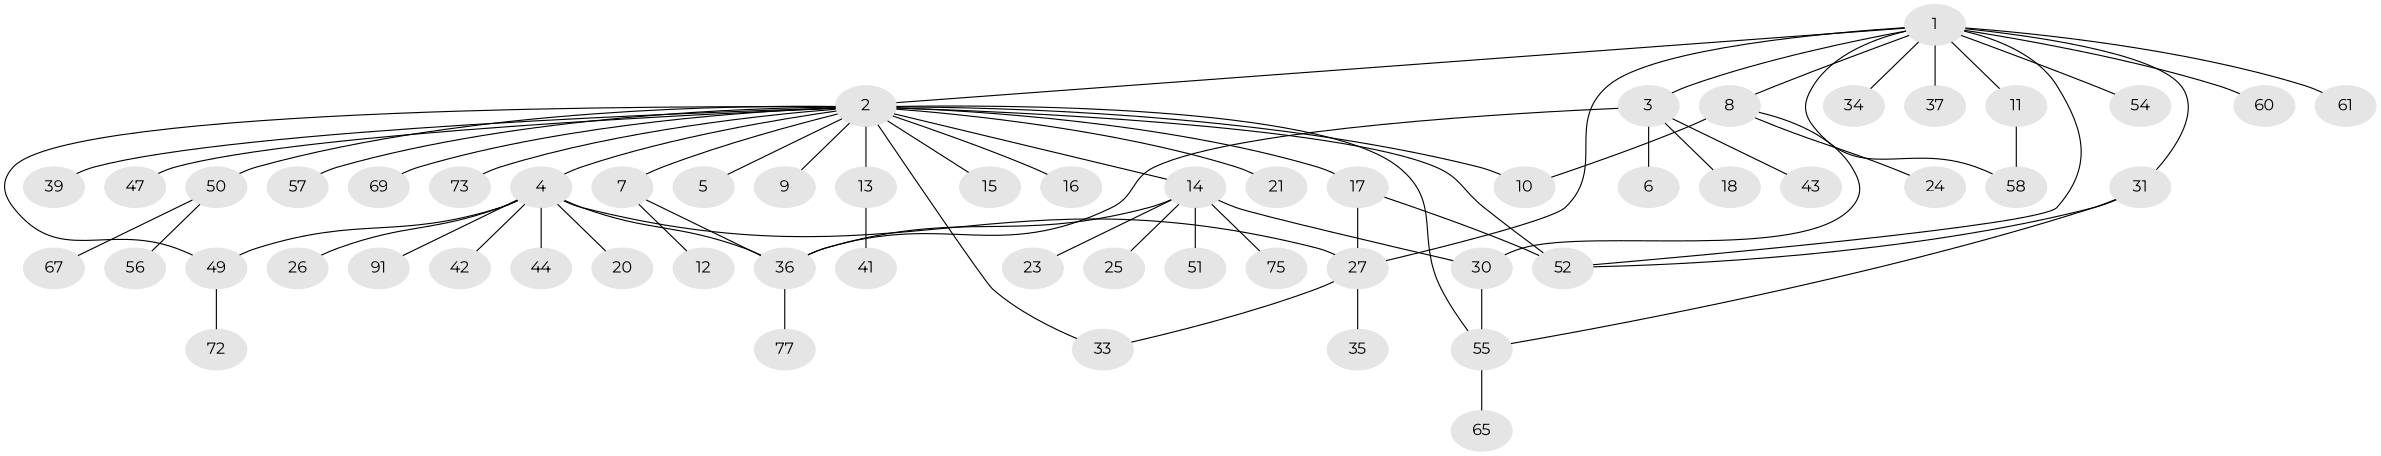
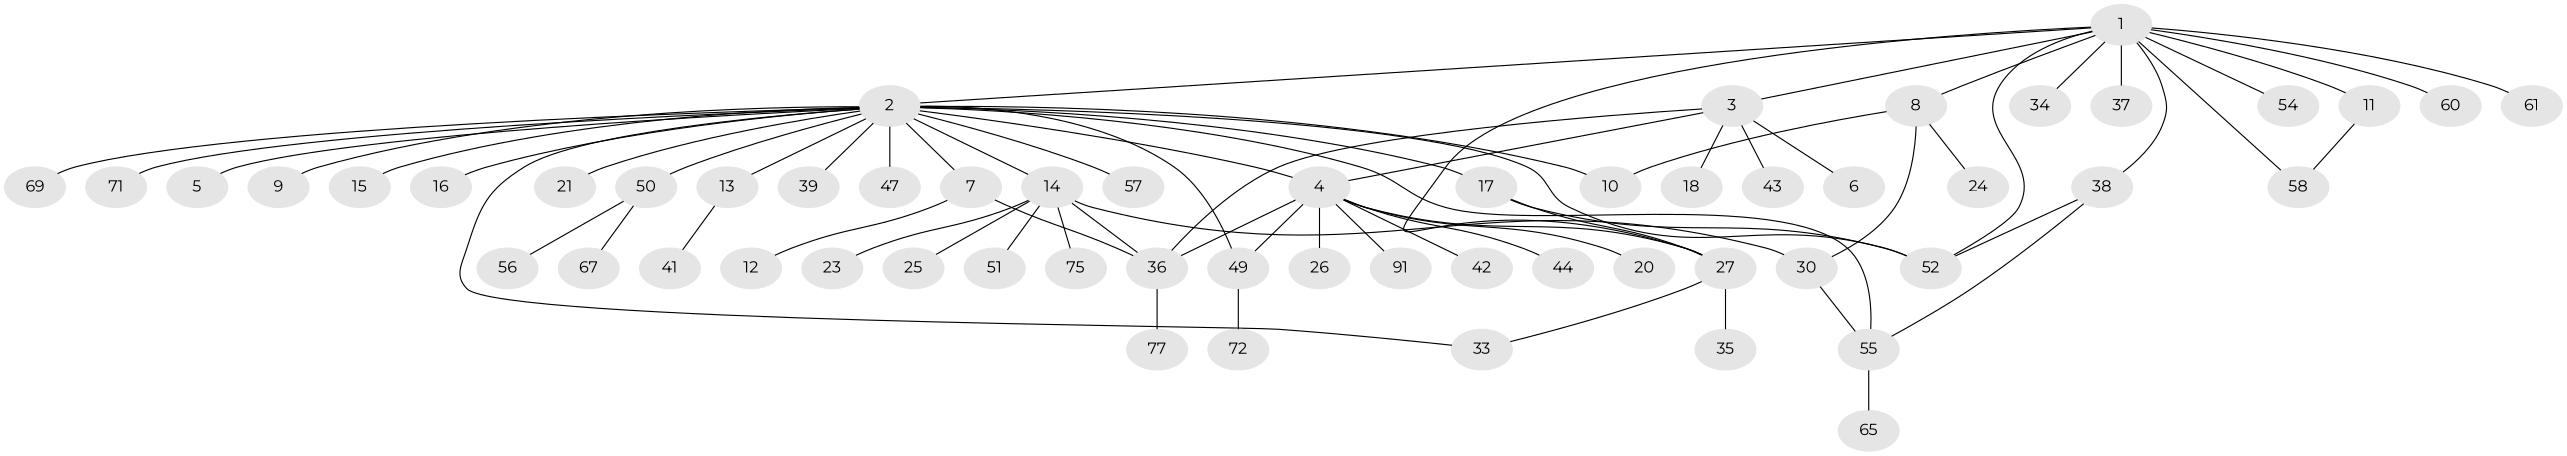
edge "3" -- "4": added
node "73": label "73" -> "71"
node "31": label "31" -> "38"
